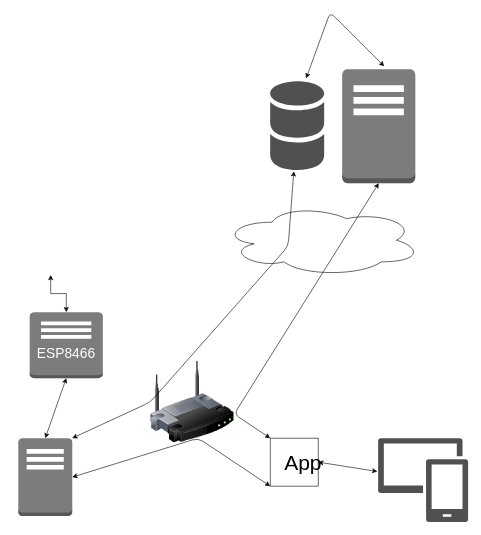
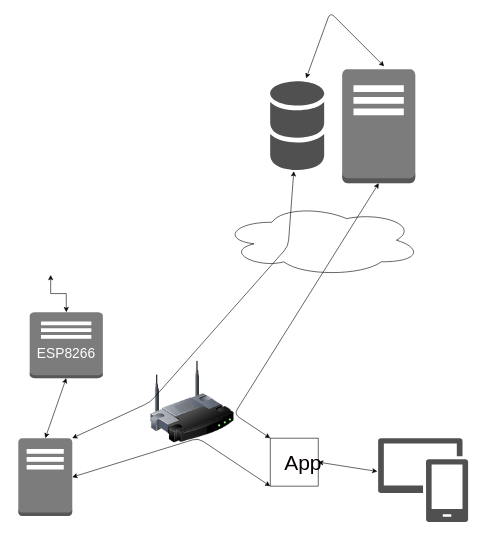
node "ESP8466": label "ESP8466" -> "ESP8266"
